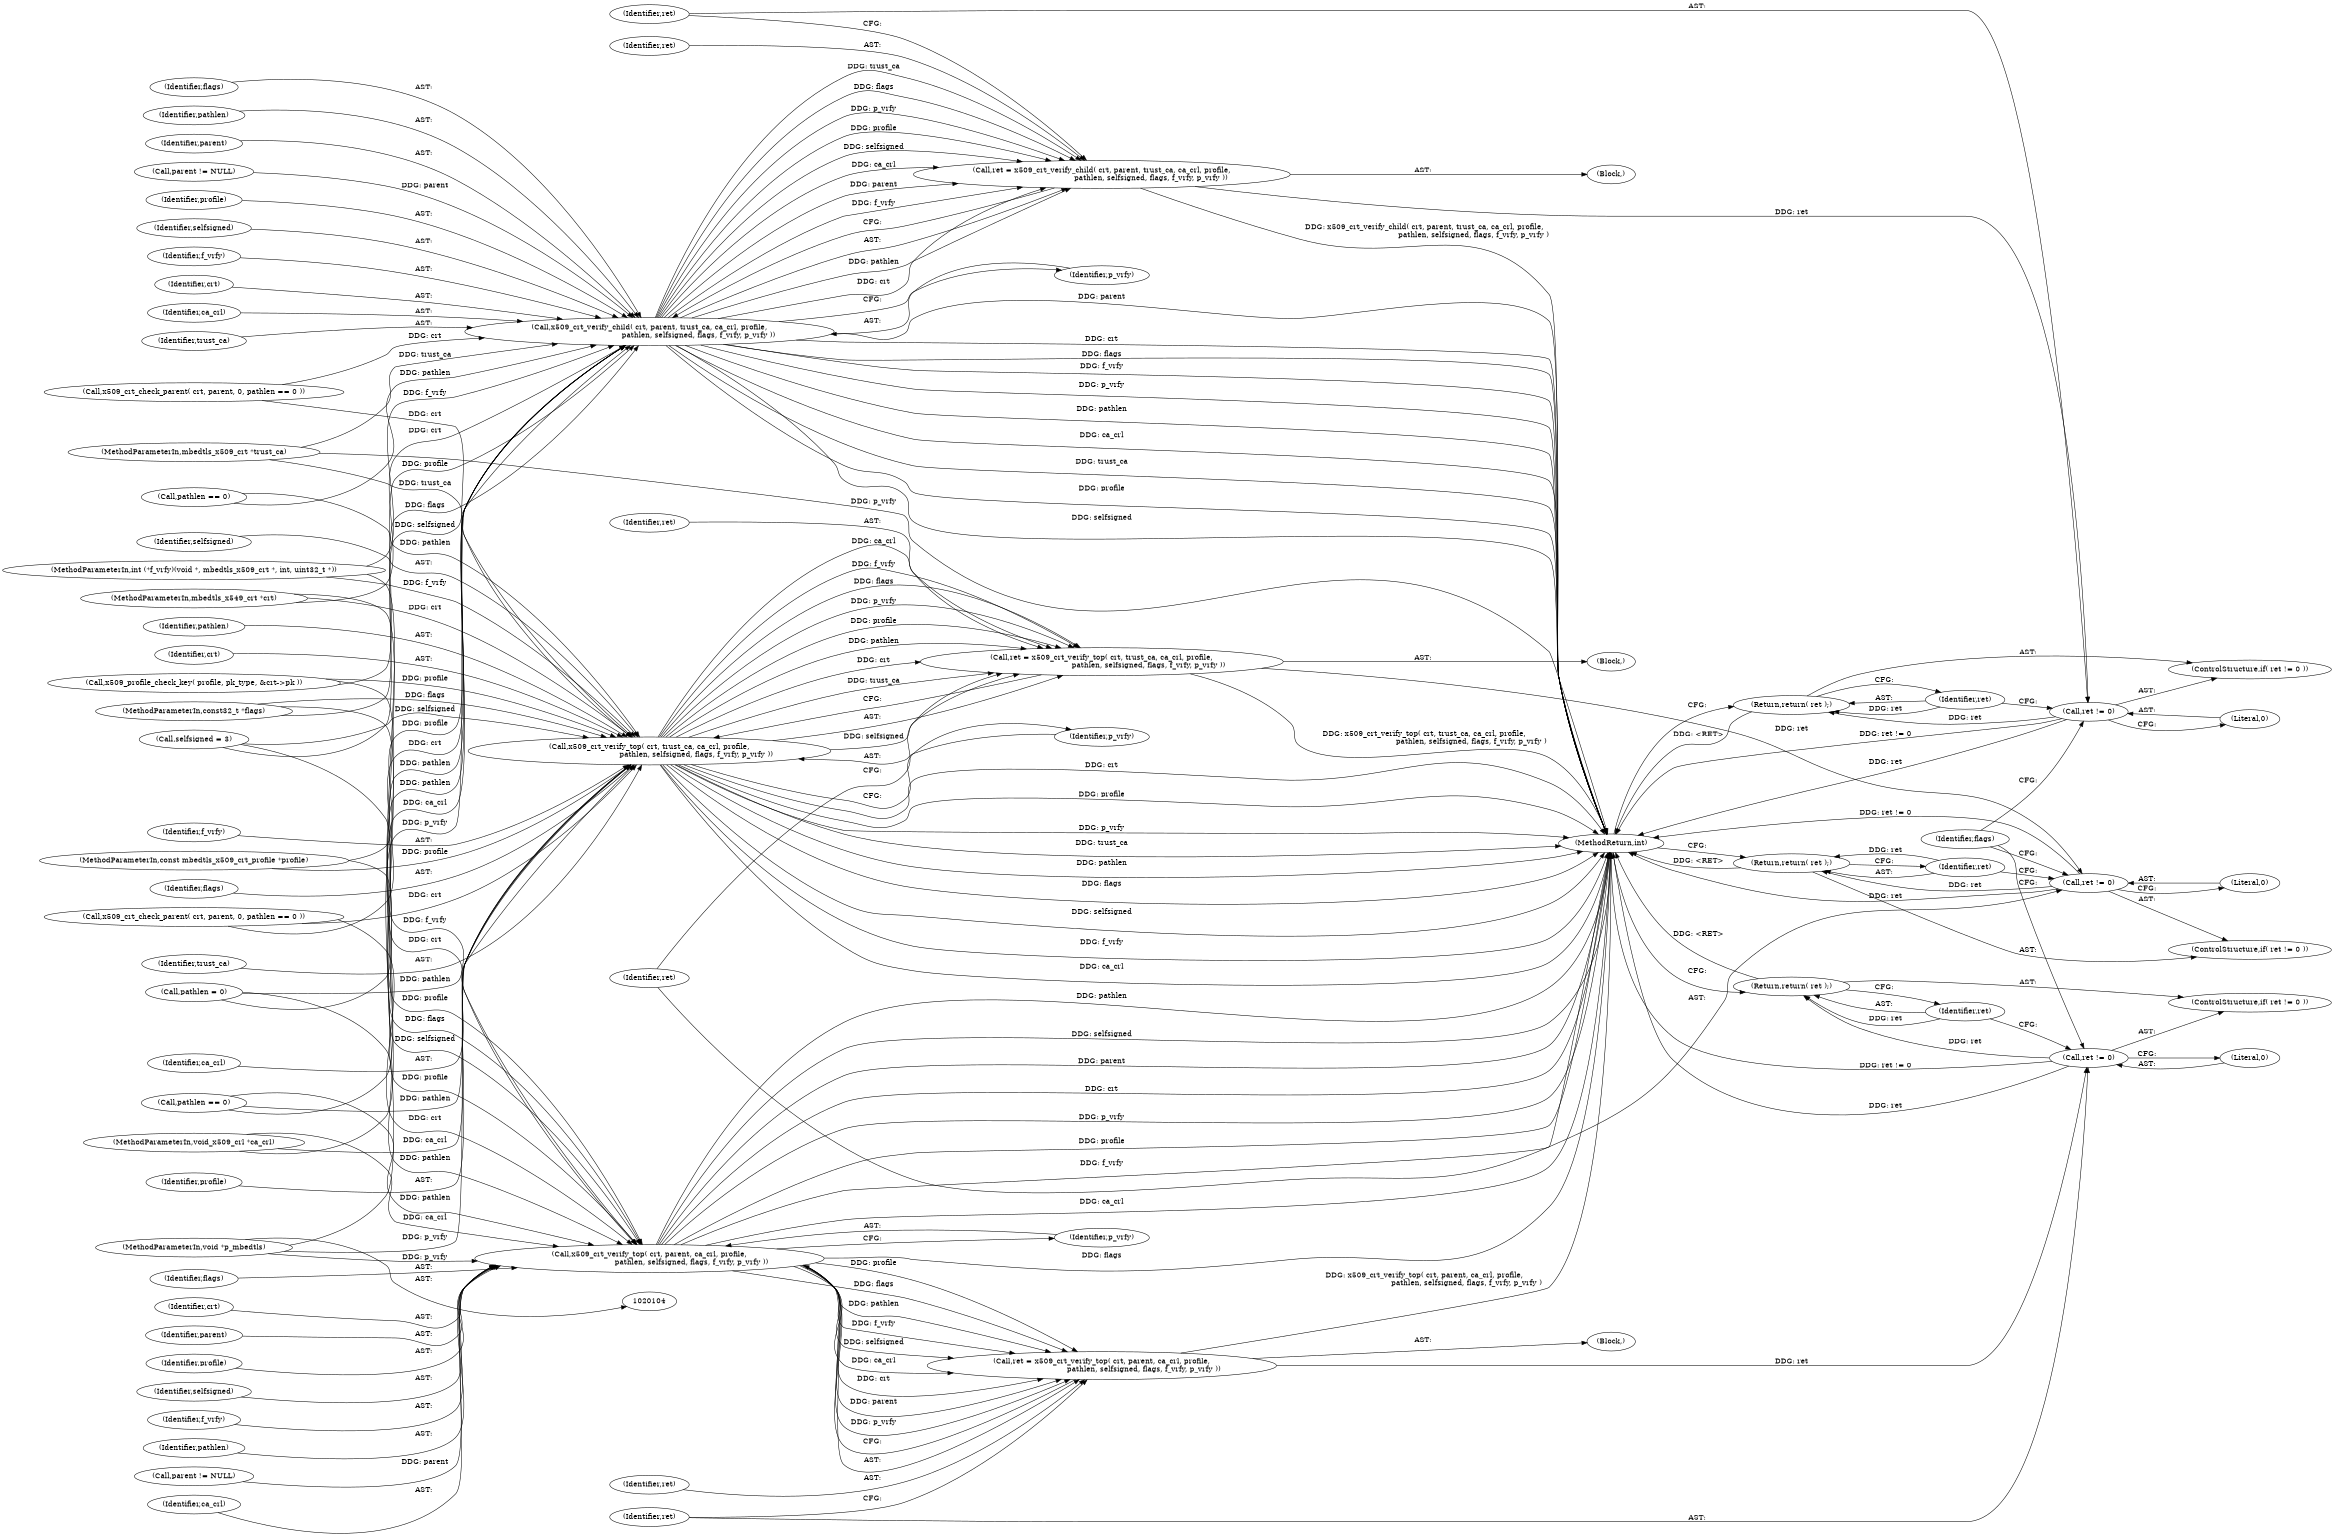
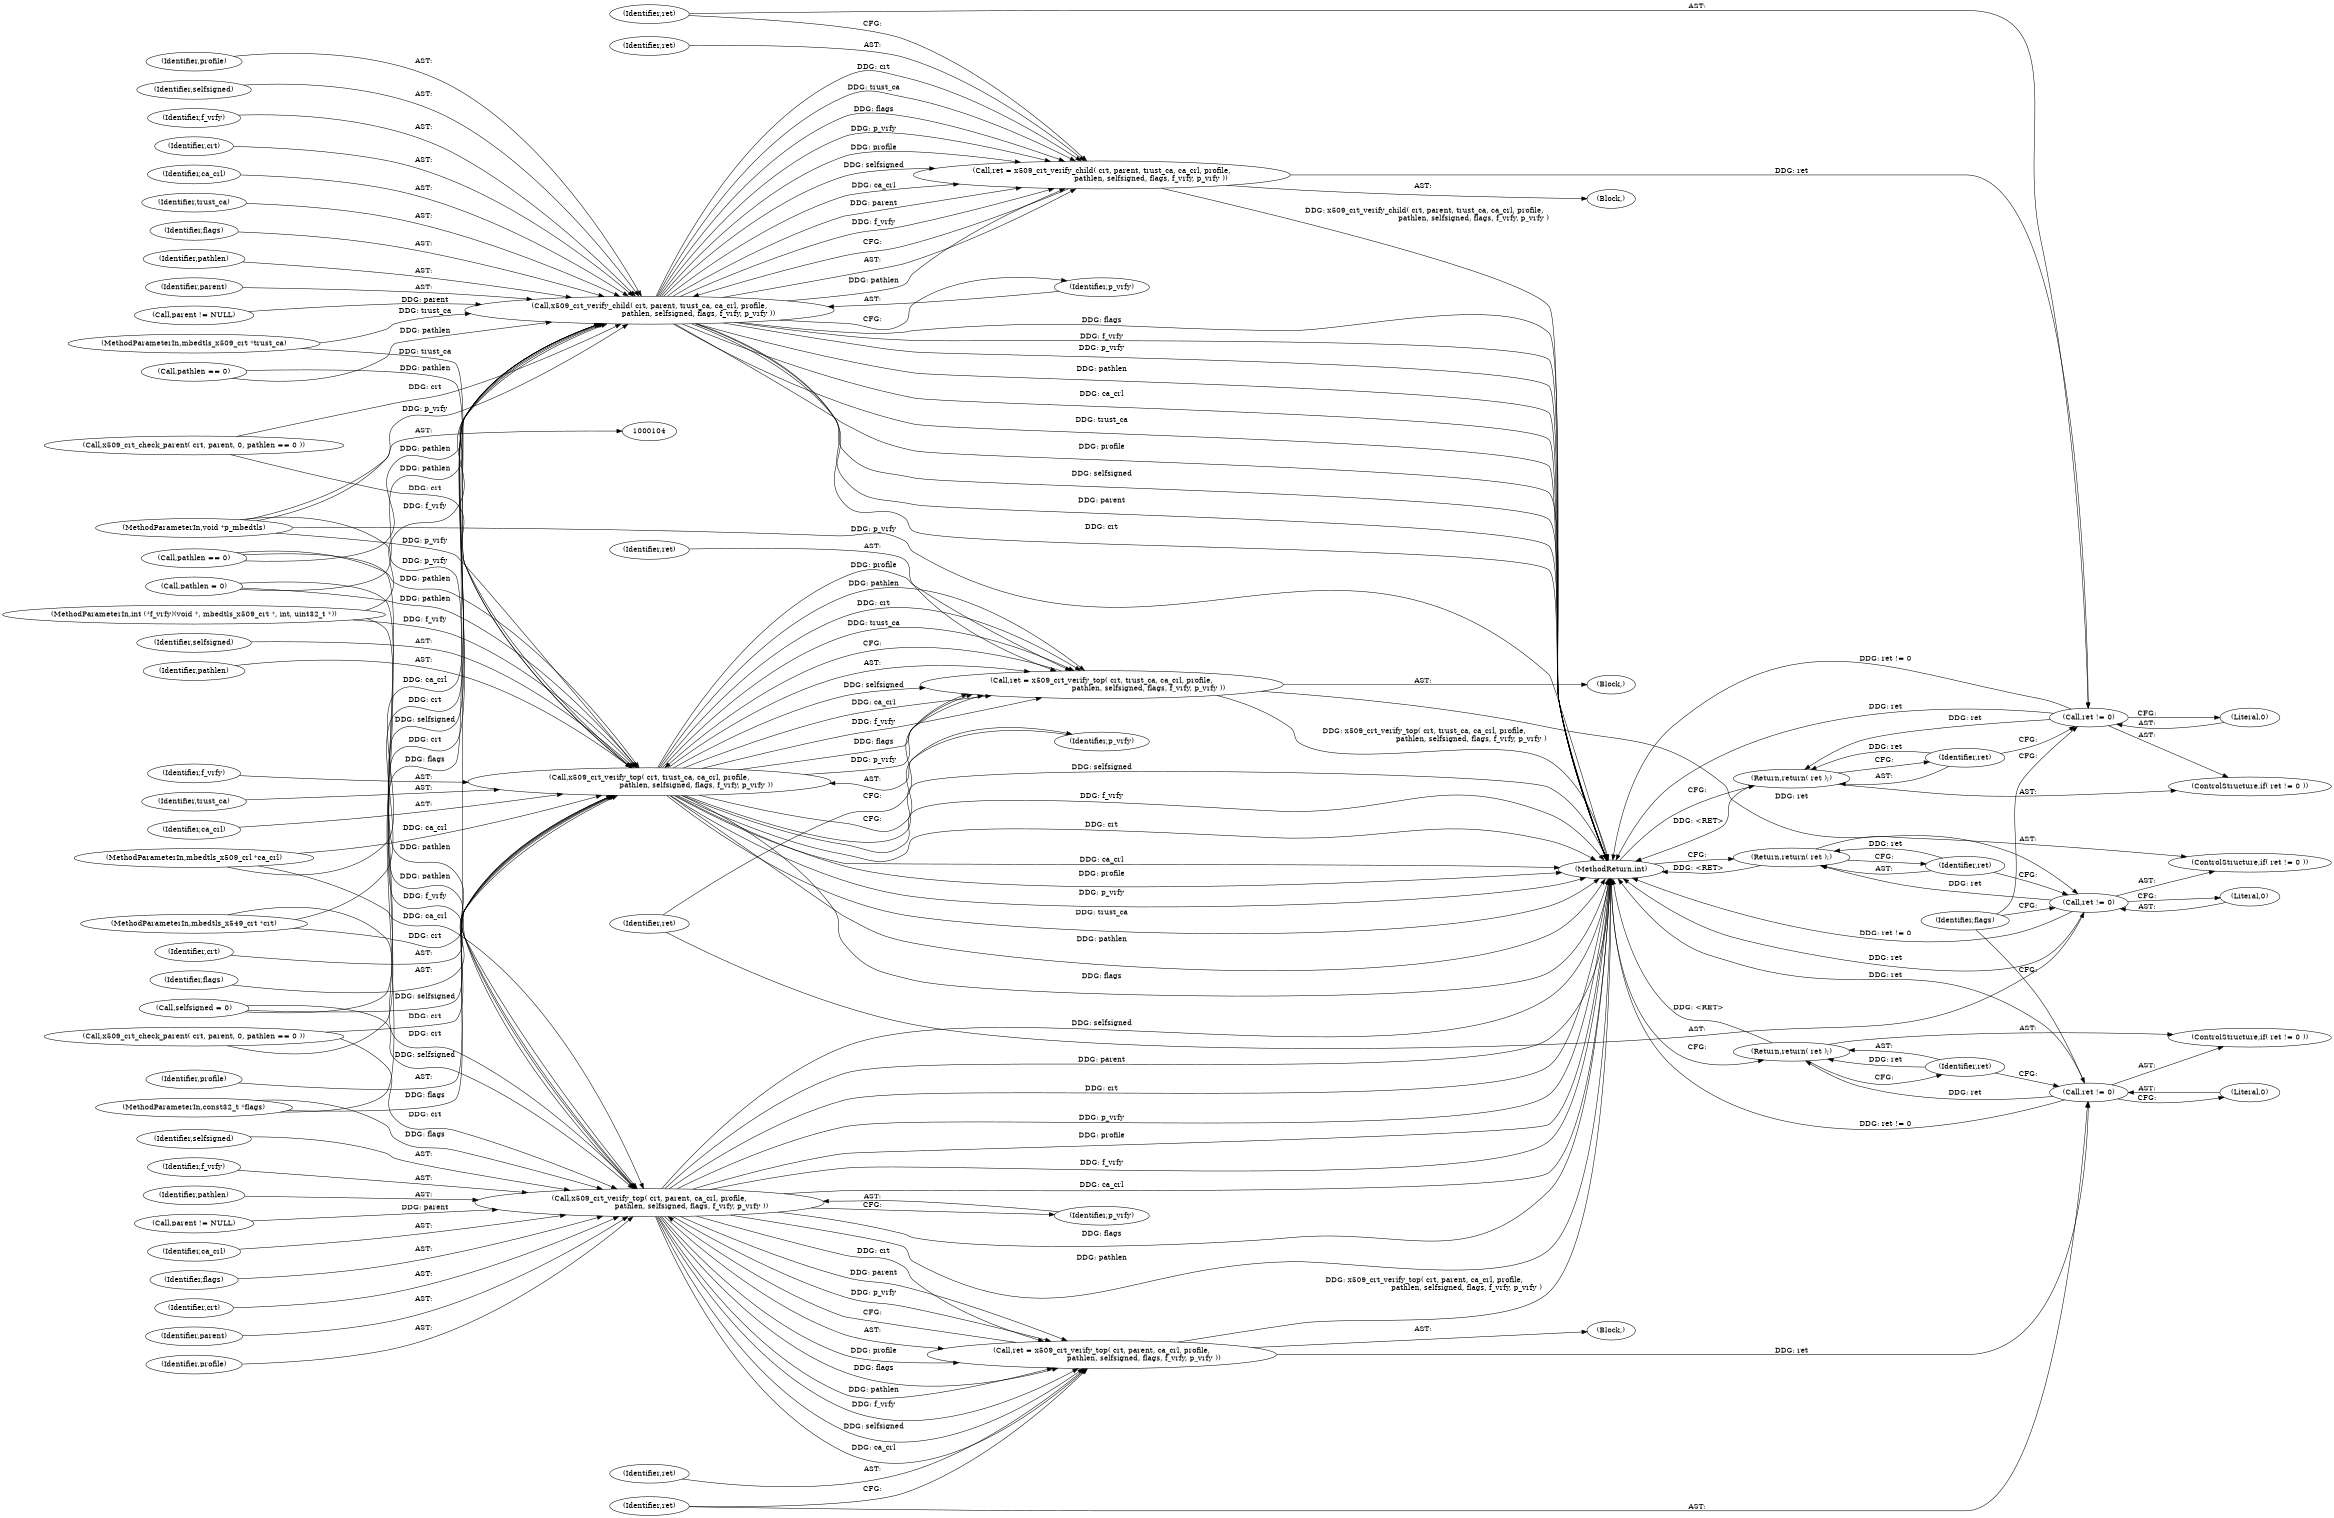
edge "(MethodParameterIn,mbedtls_x509_crt *trust_ca)" -> "(MethodReturn,int)": now "(MethodParameterIn,void *p_mbedtls)" -> "(MethodReturn,int)"
node "(Call,x509_profile_check_key( profile, pk_type, &crt->pk ))": removed
node "(Call,selfsigned = 3)": label "(Call,selfsigned = 3)" -> "(Call,selfsigned = 0)"
node "(MethodParameterIn,const mbedtls_x509_crt_profile *profile)": removed
node "(MethodParameterIn,void_x509_crl *ca_crl)": label "(MethodParameterIn,void_x509_crl *ca_crl)" -> "(MethodParameterIn,mbedtls_x509_crl *ca_crl)"
node "1020104": label "1020104" -> "1000104"
